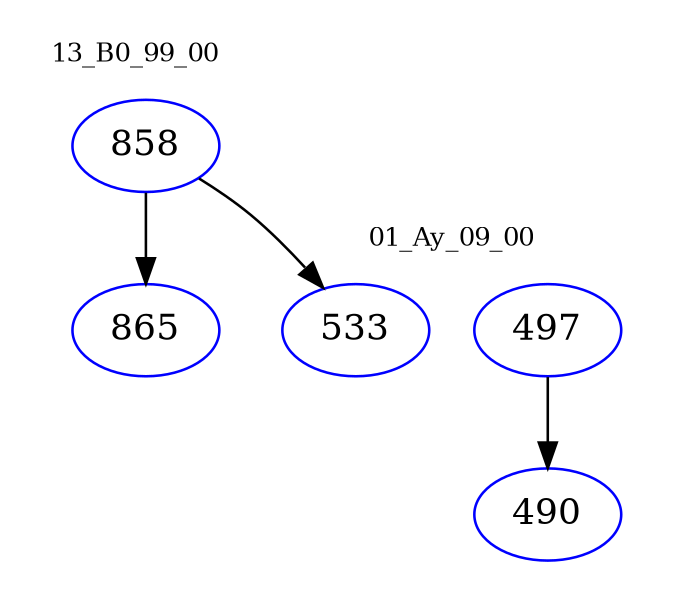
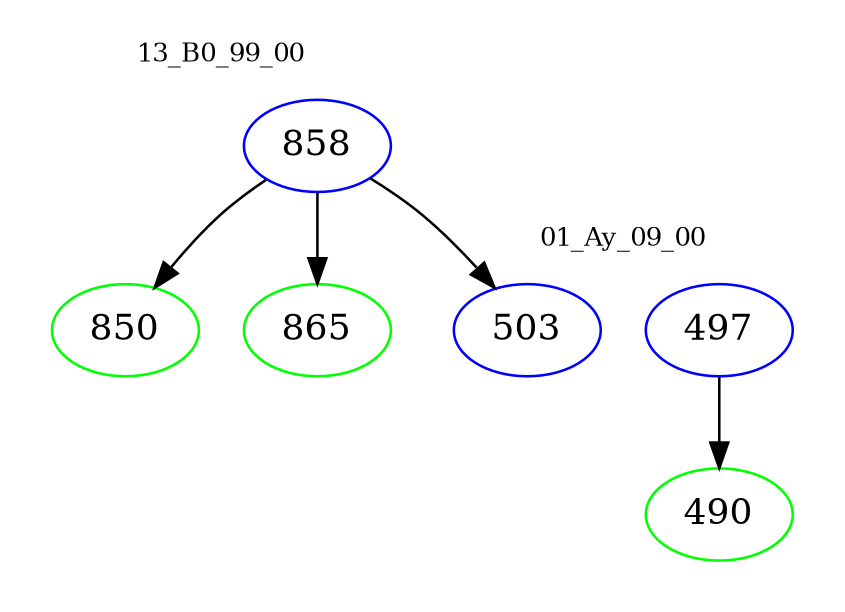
node "850": added
node "865": color blue -> green
node "533": label "533" -> "503"
node "490": color blue -> green
